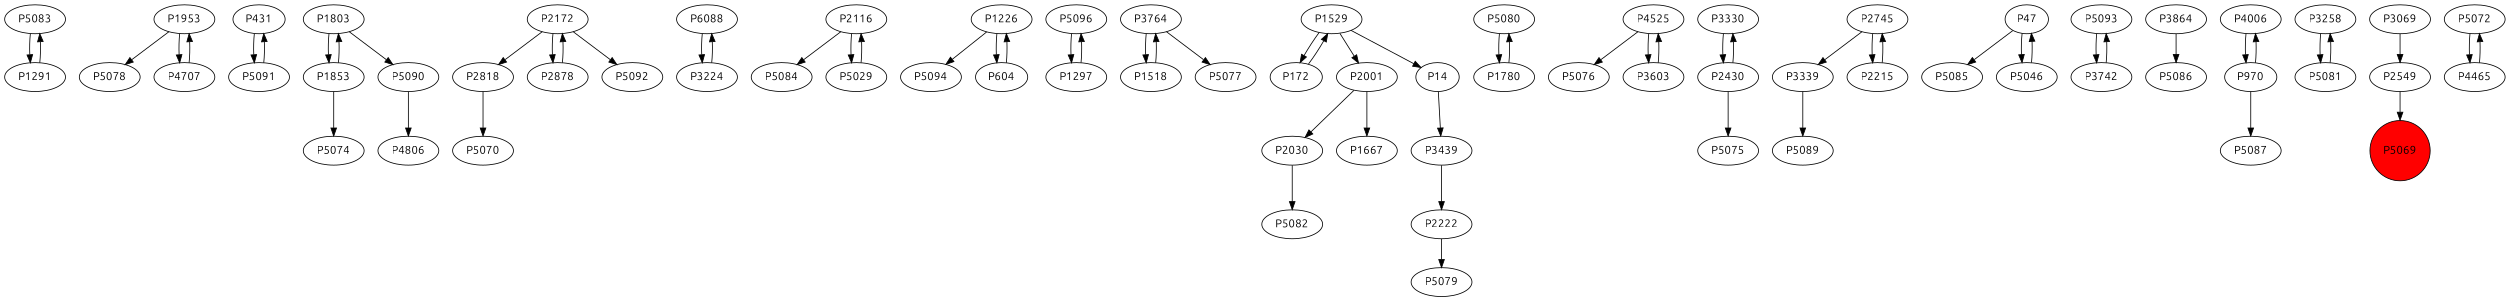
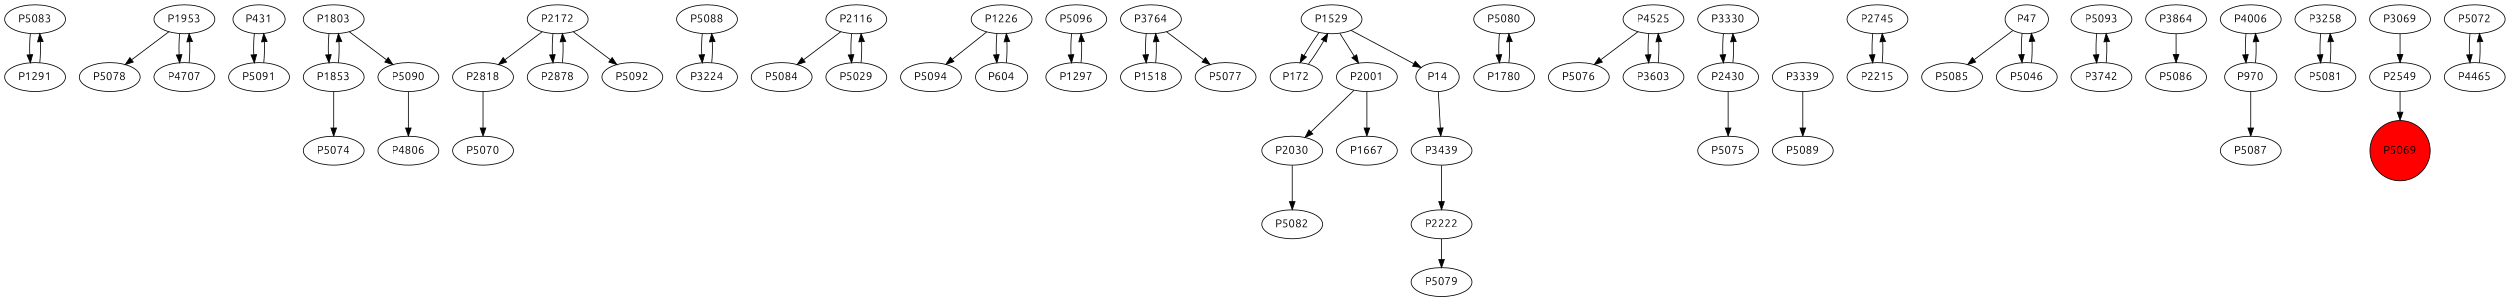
node "P6088": label "P6088" -> "P5088"
edge "P2745" -> "P3339": removed
